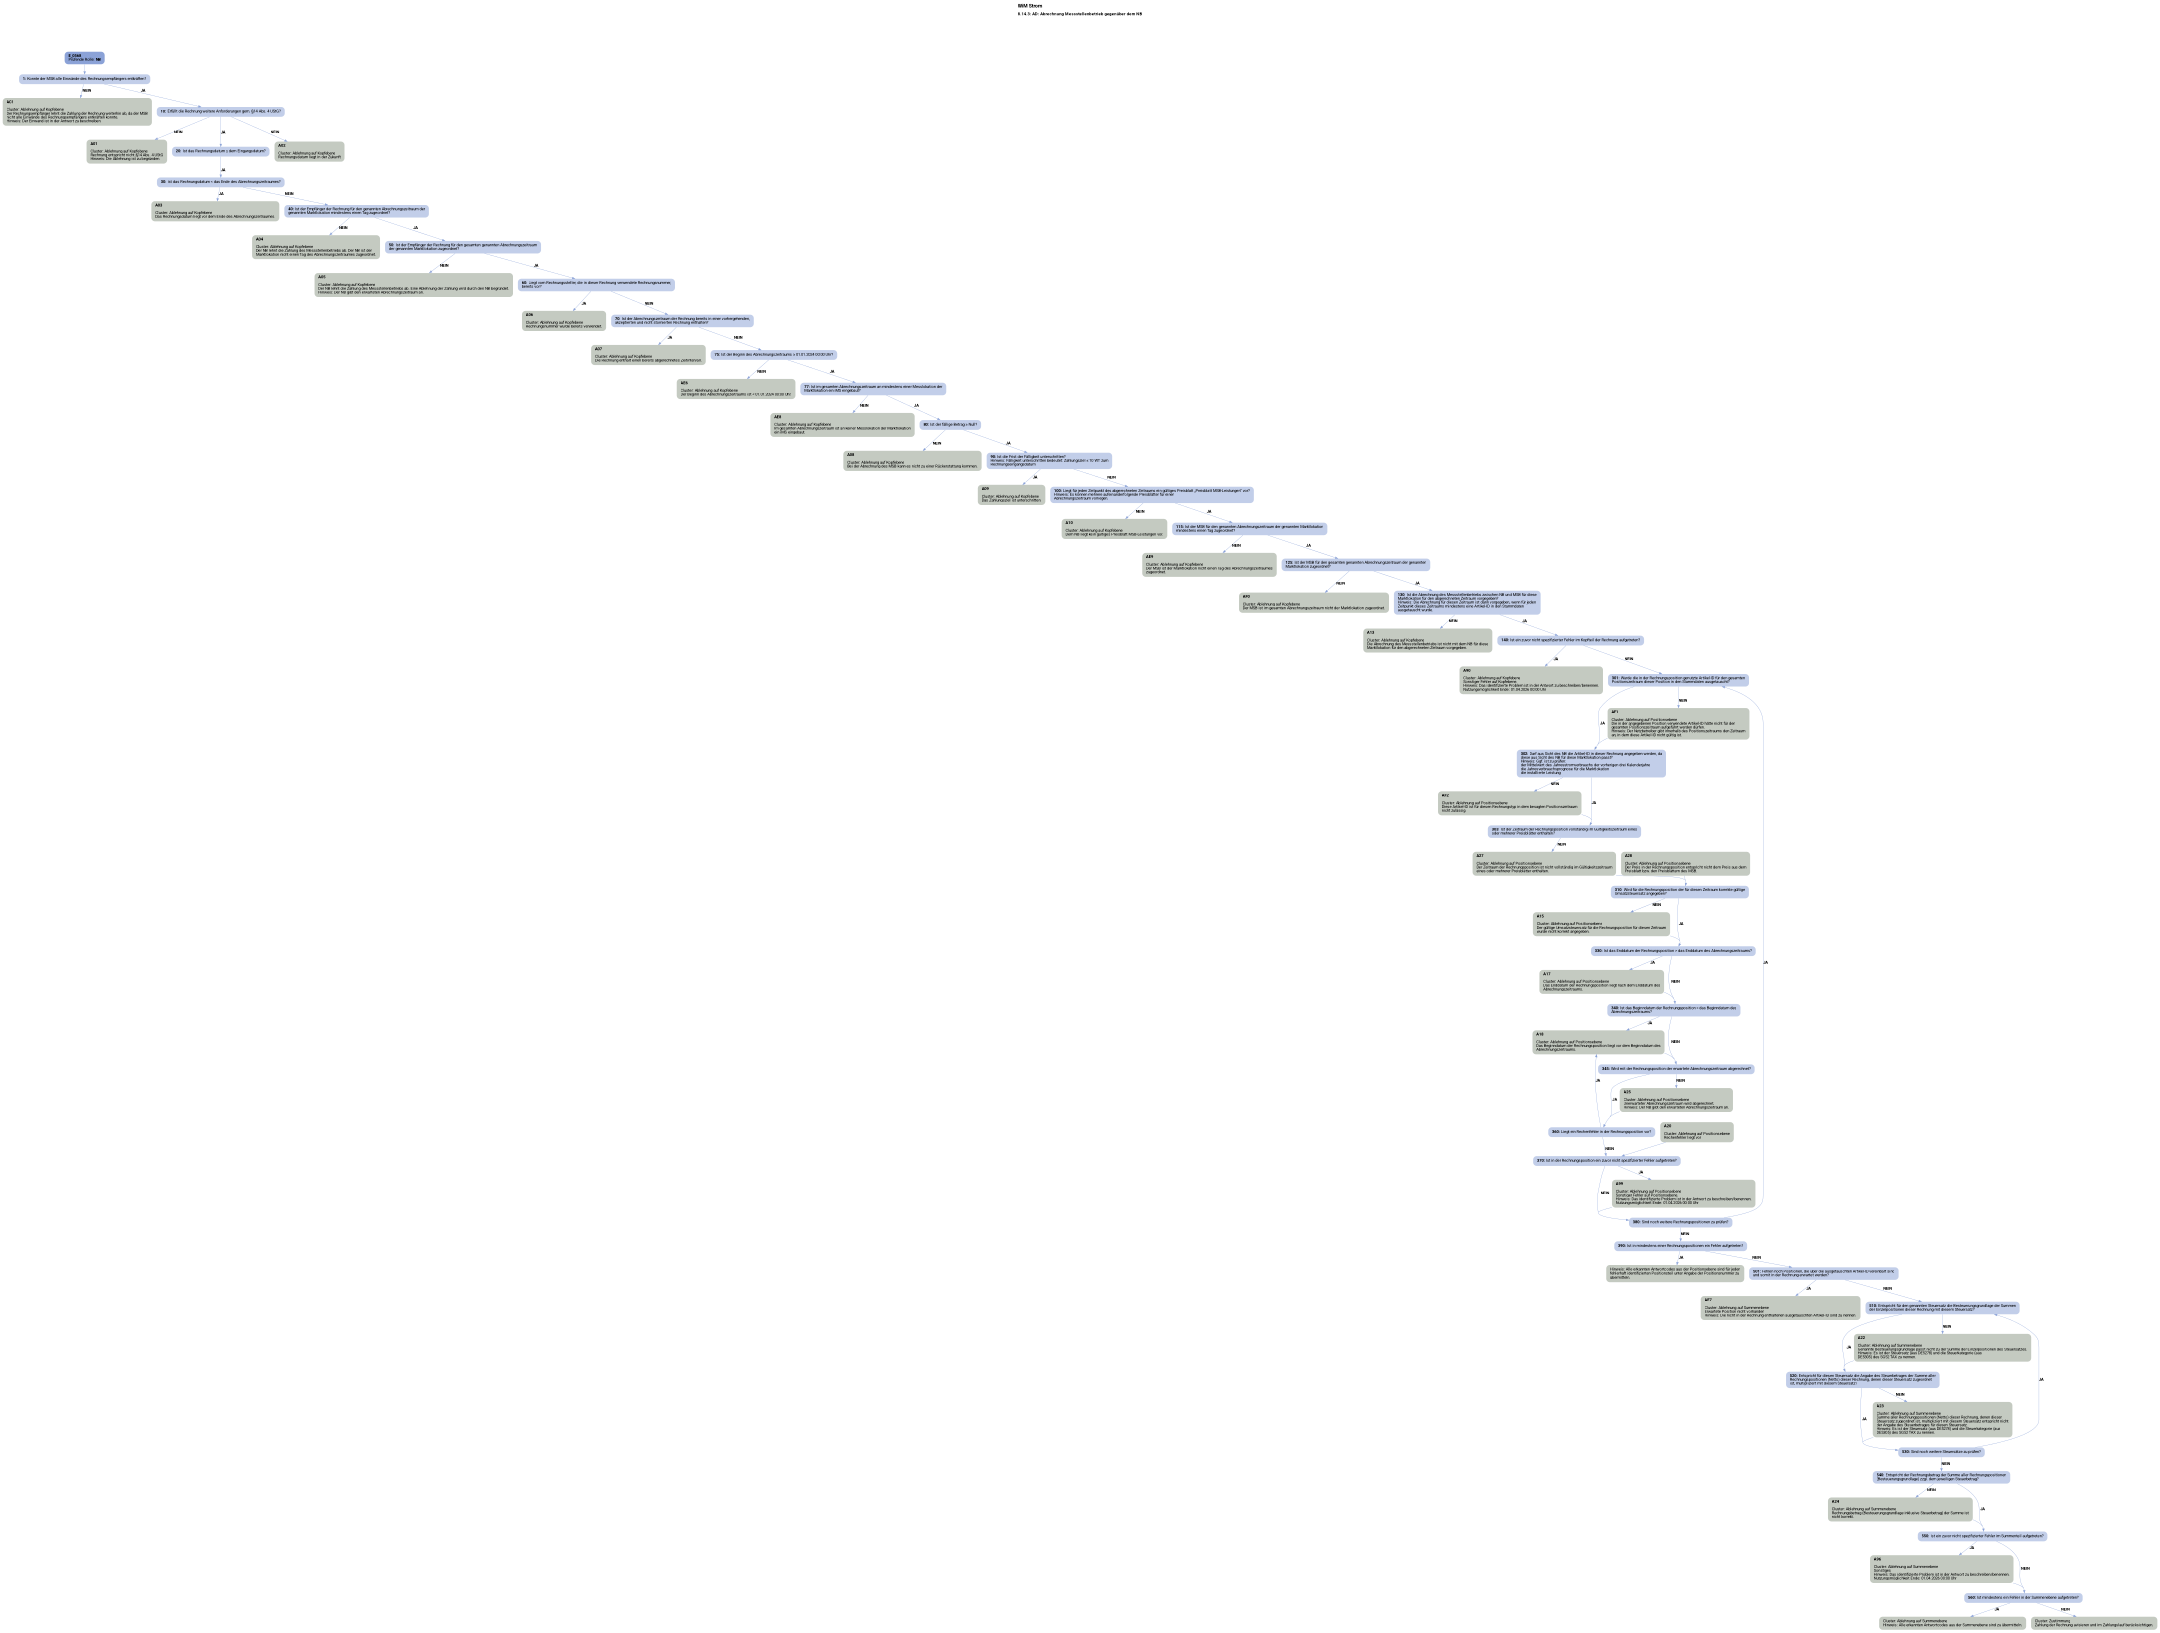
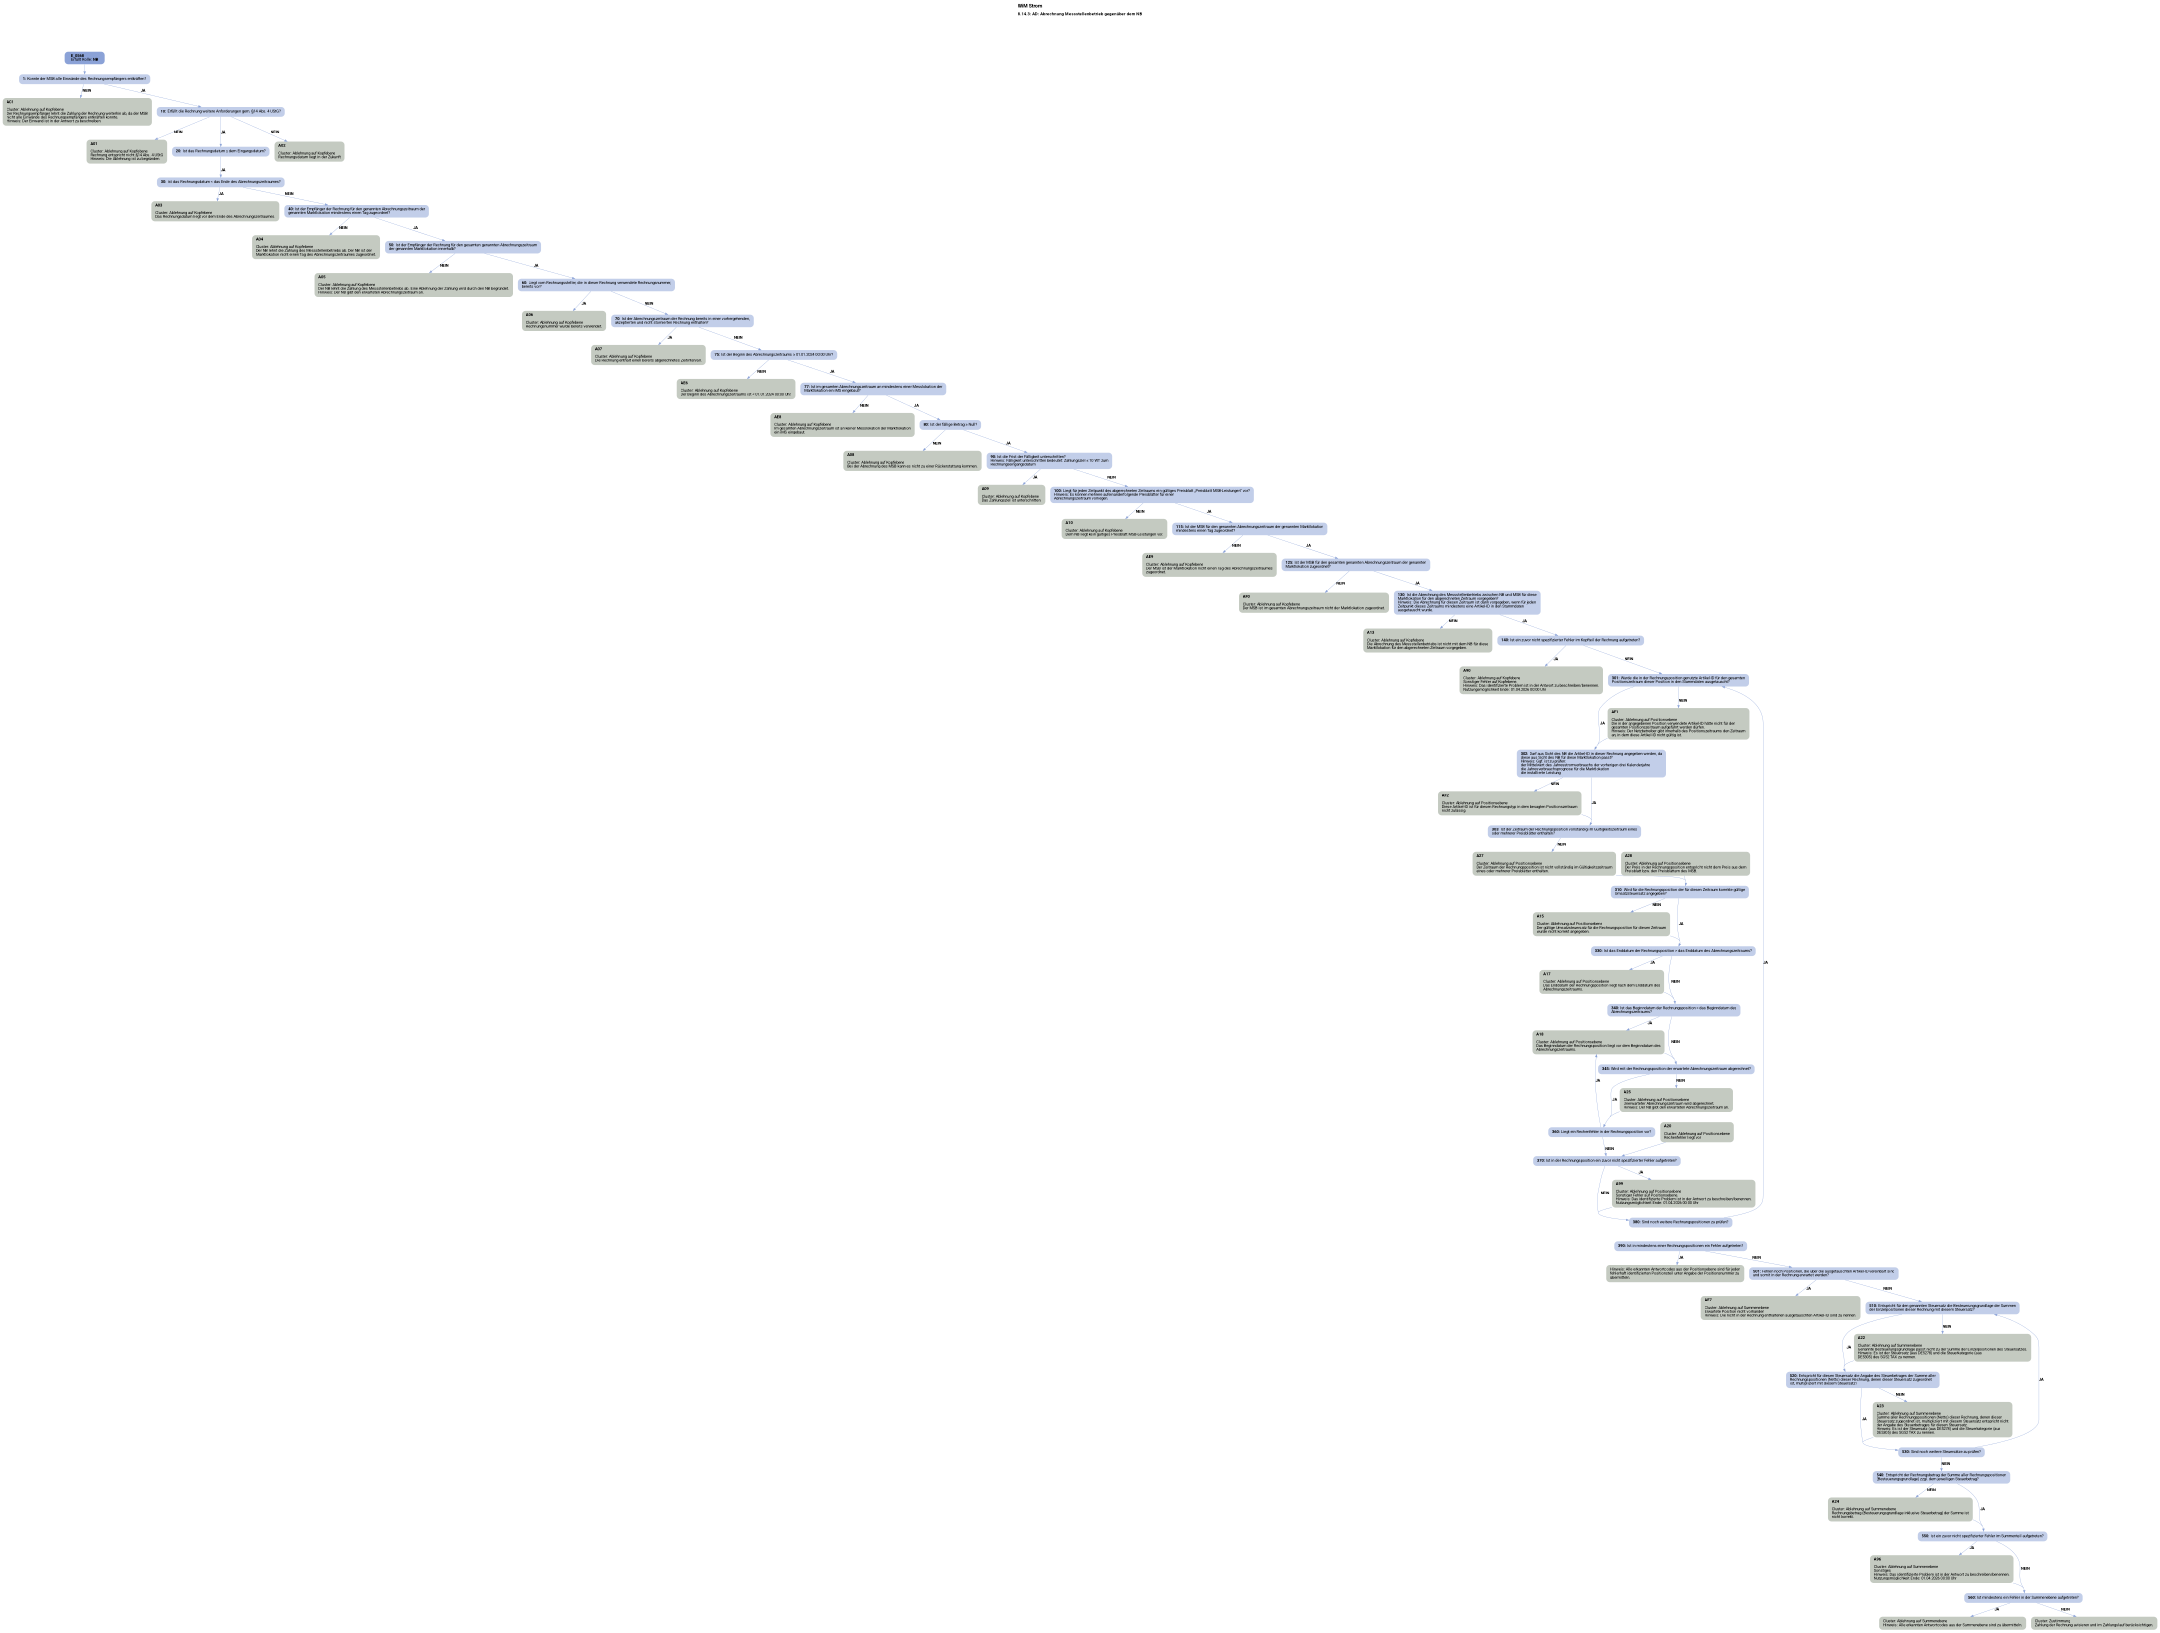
node "E_0568": text "Prüfende Rolle:" -> "Erfüllt Rolle:"
node "50:": text "der genannten Marktlokation zugeordnet?" -> "der genannten Marktlokation innerhalb?"
edge "380:" -> "390:": removed, label "NEIN"
